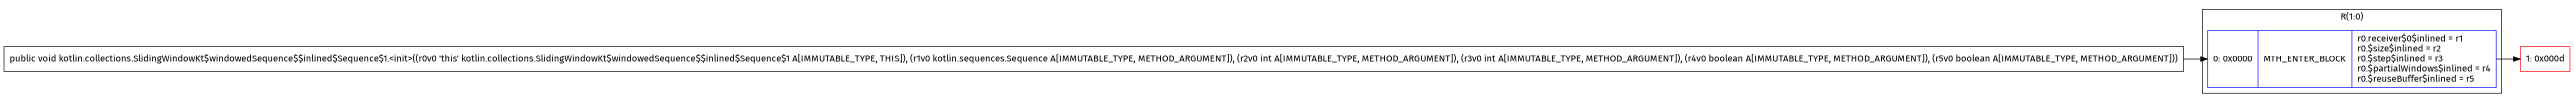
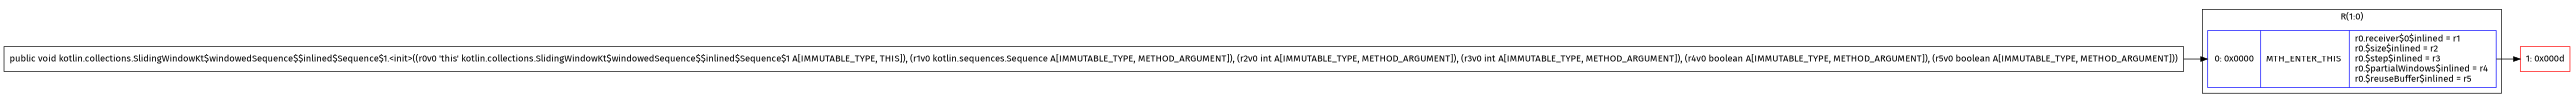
node "0: 0x0000": text "MTH_ENTER_BLOCK" -> "MTH_ENTER_THIS"
